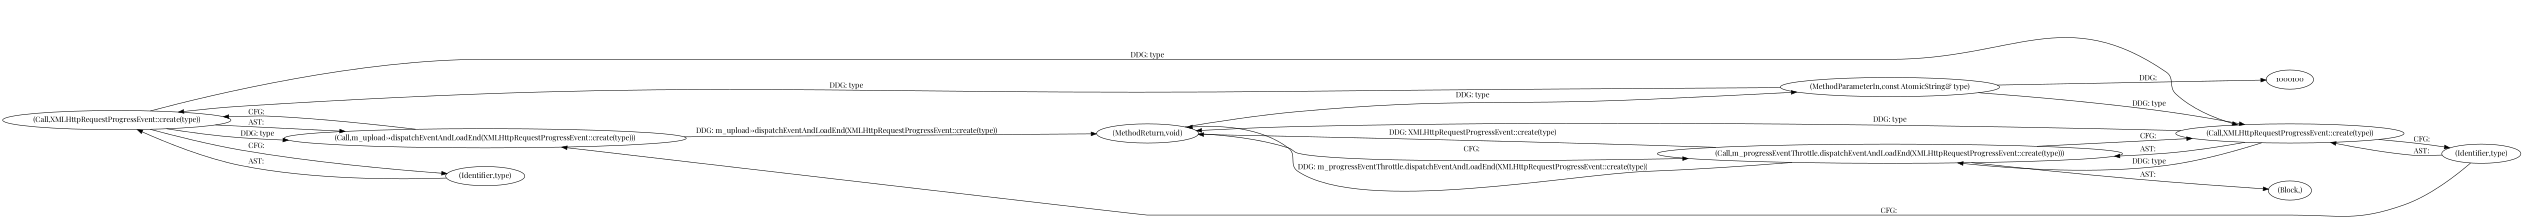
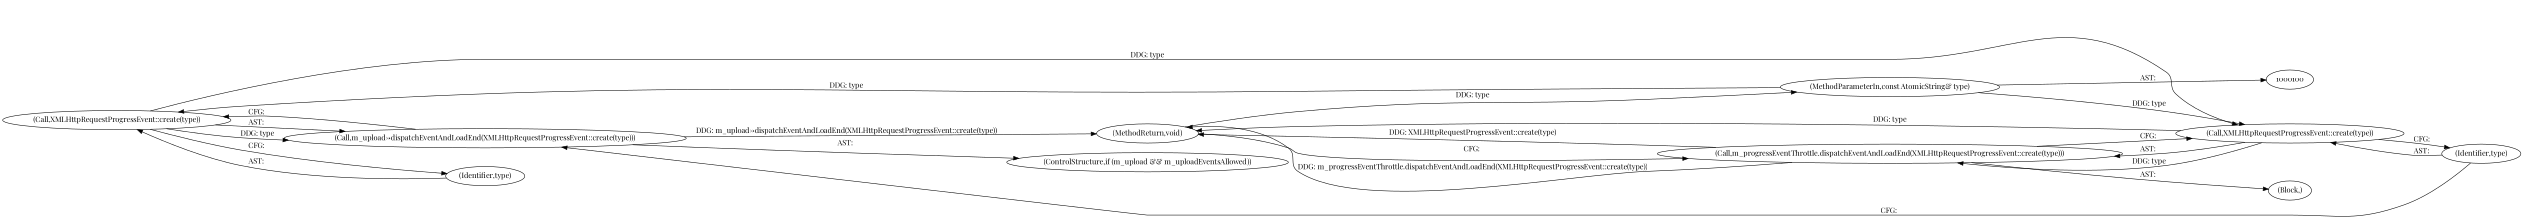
edge "(MethodParameterIn,const AtomicString& type)" -> "1000100": label "DDG: " -> "AST: "
node "(ControlStructure,if (m_upload && m_uploadEventsAllowed))": added
